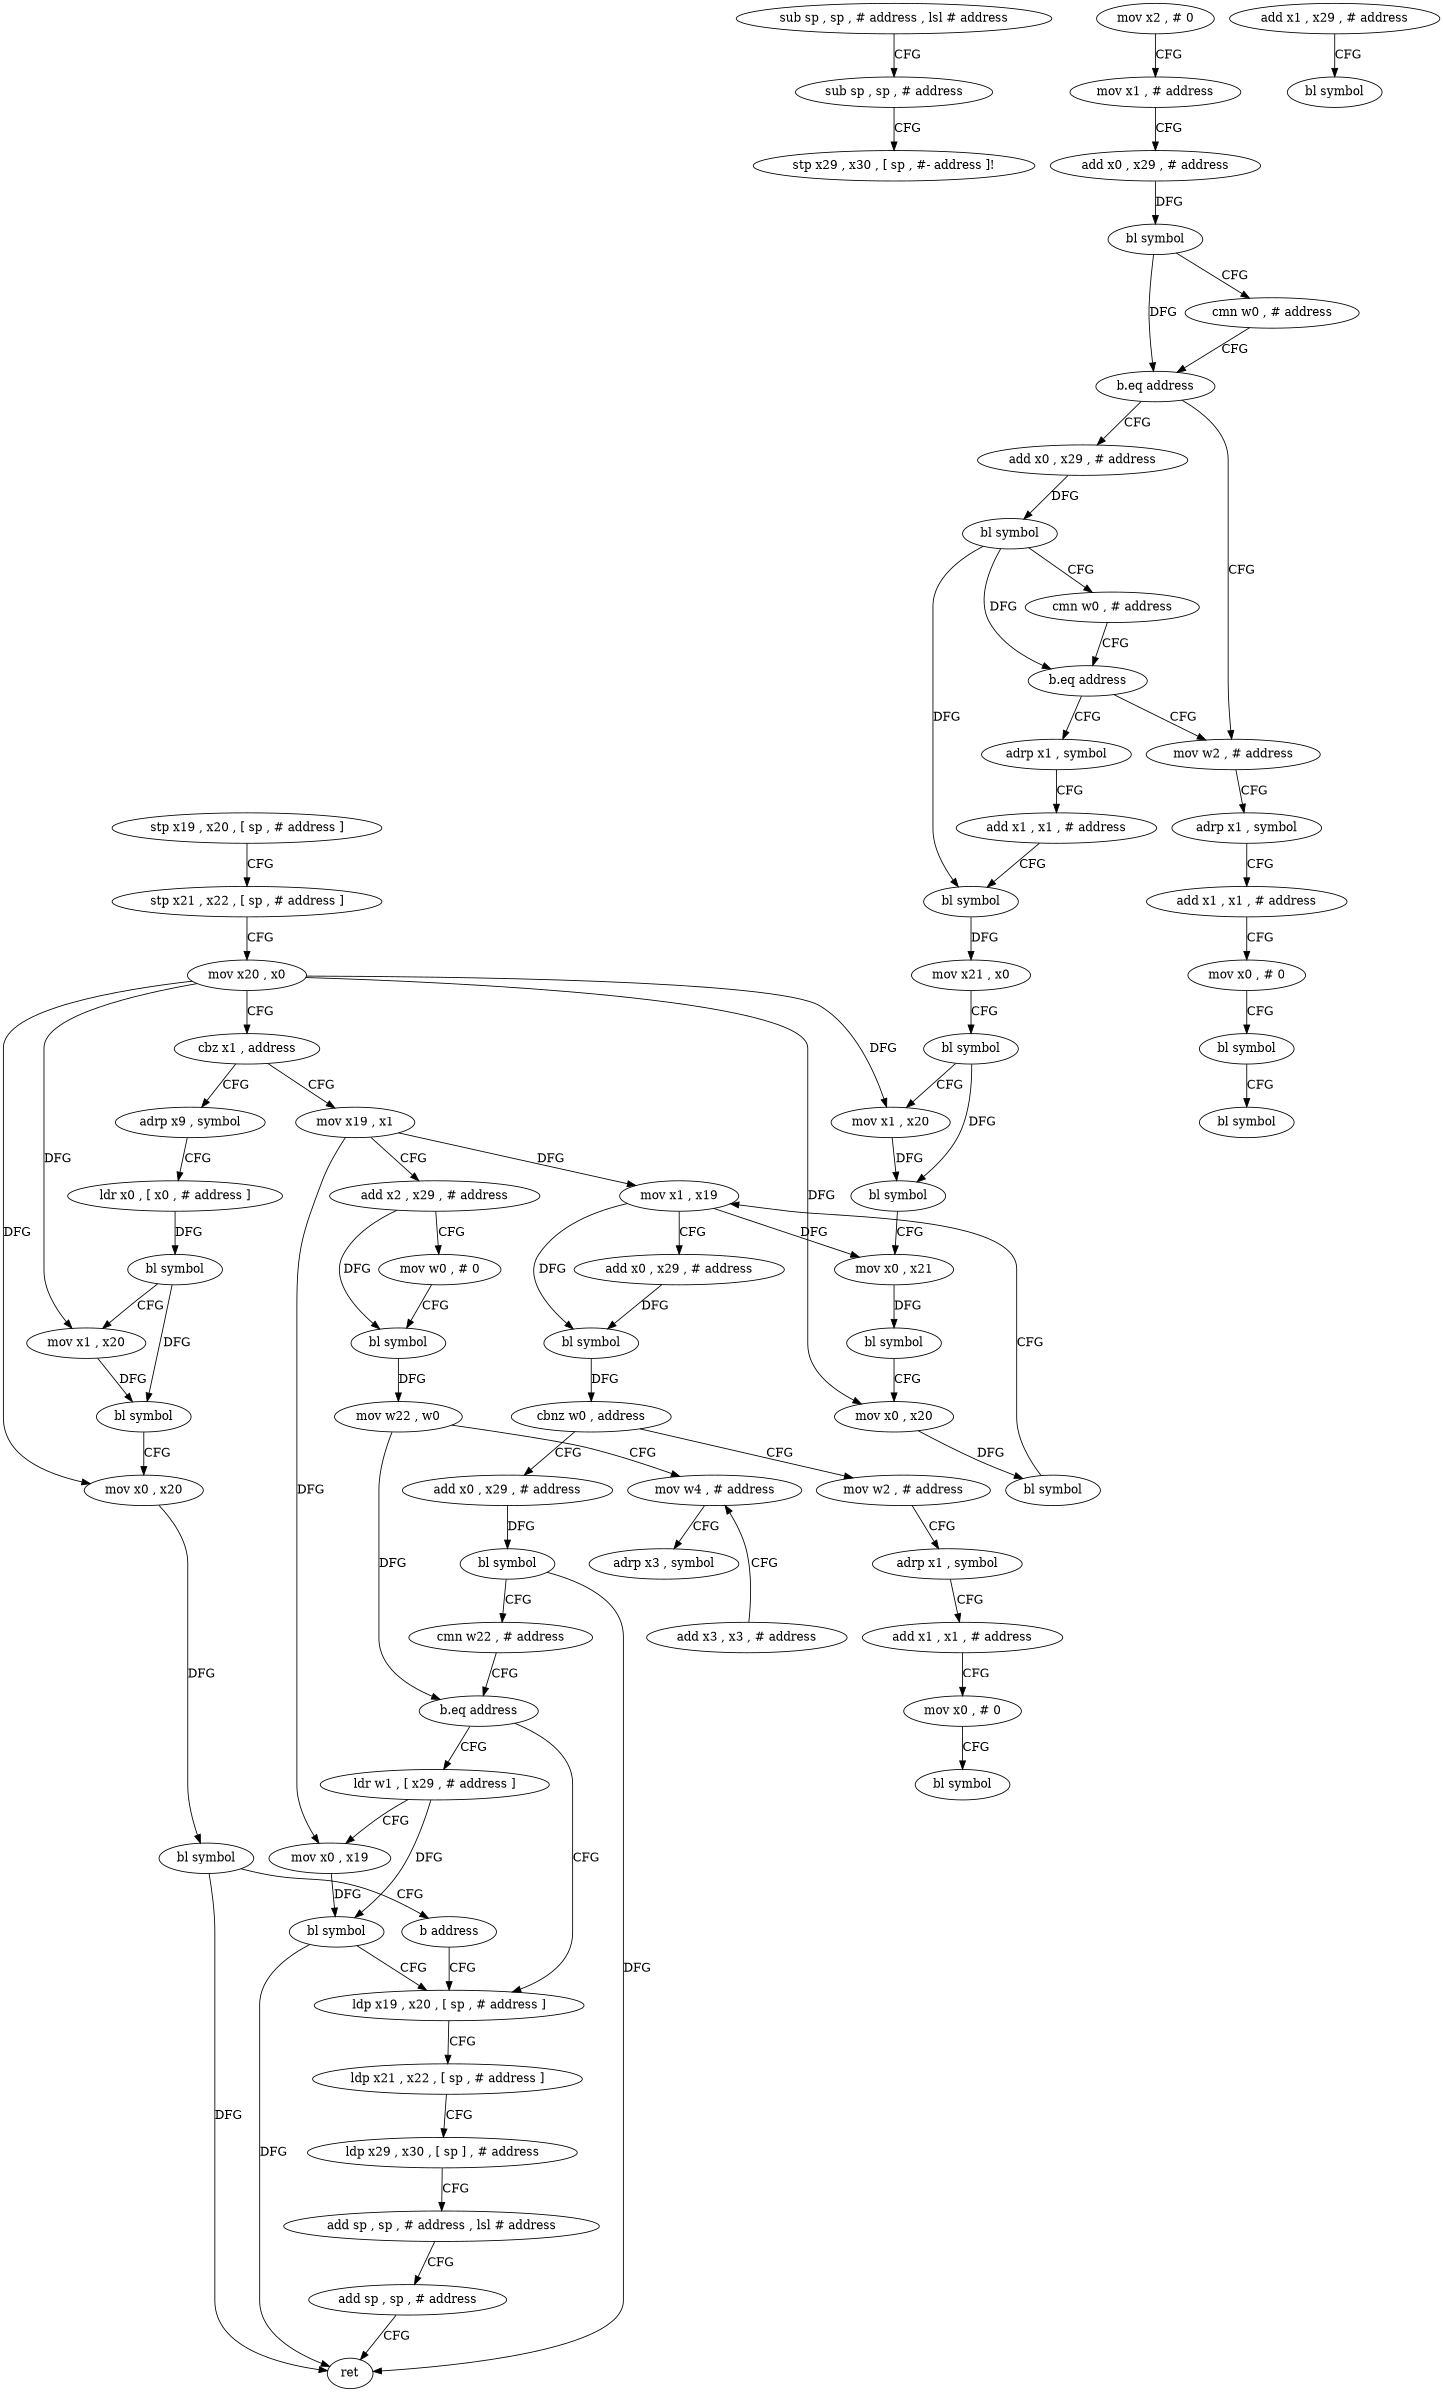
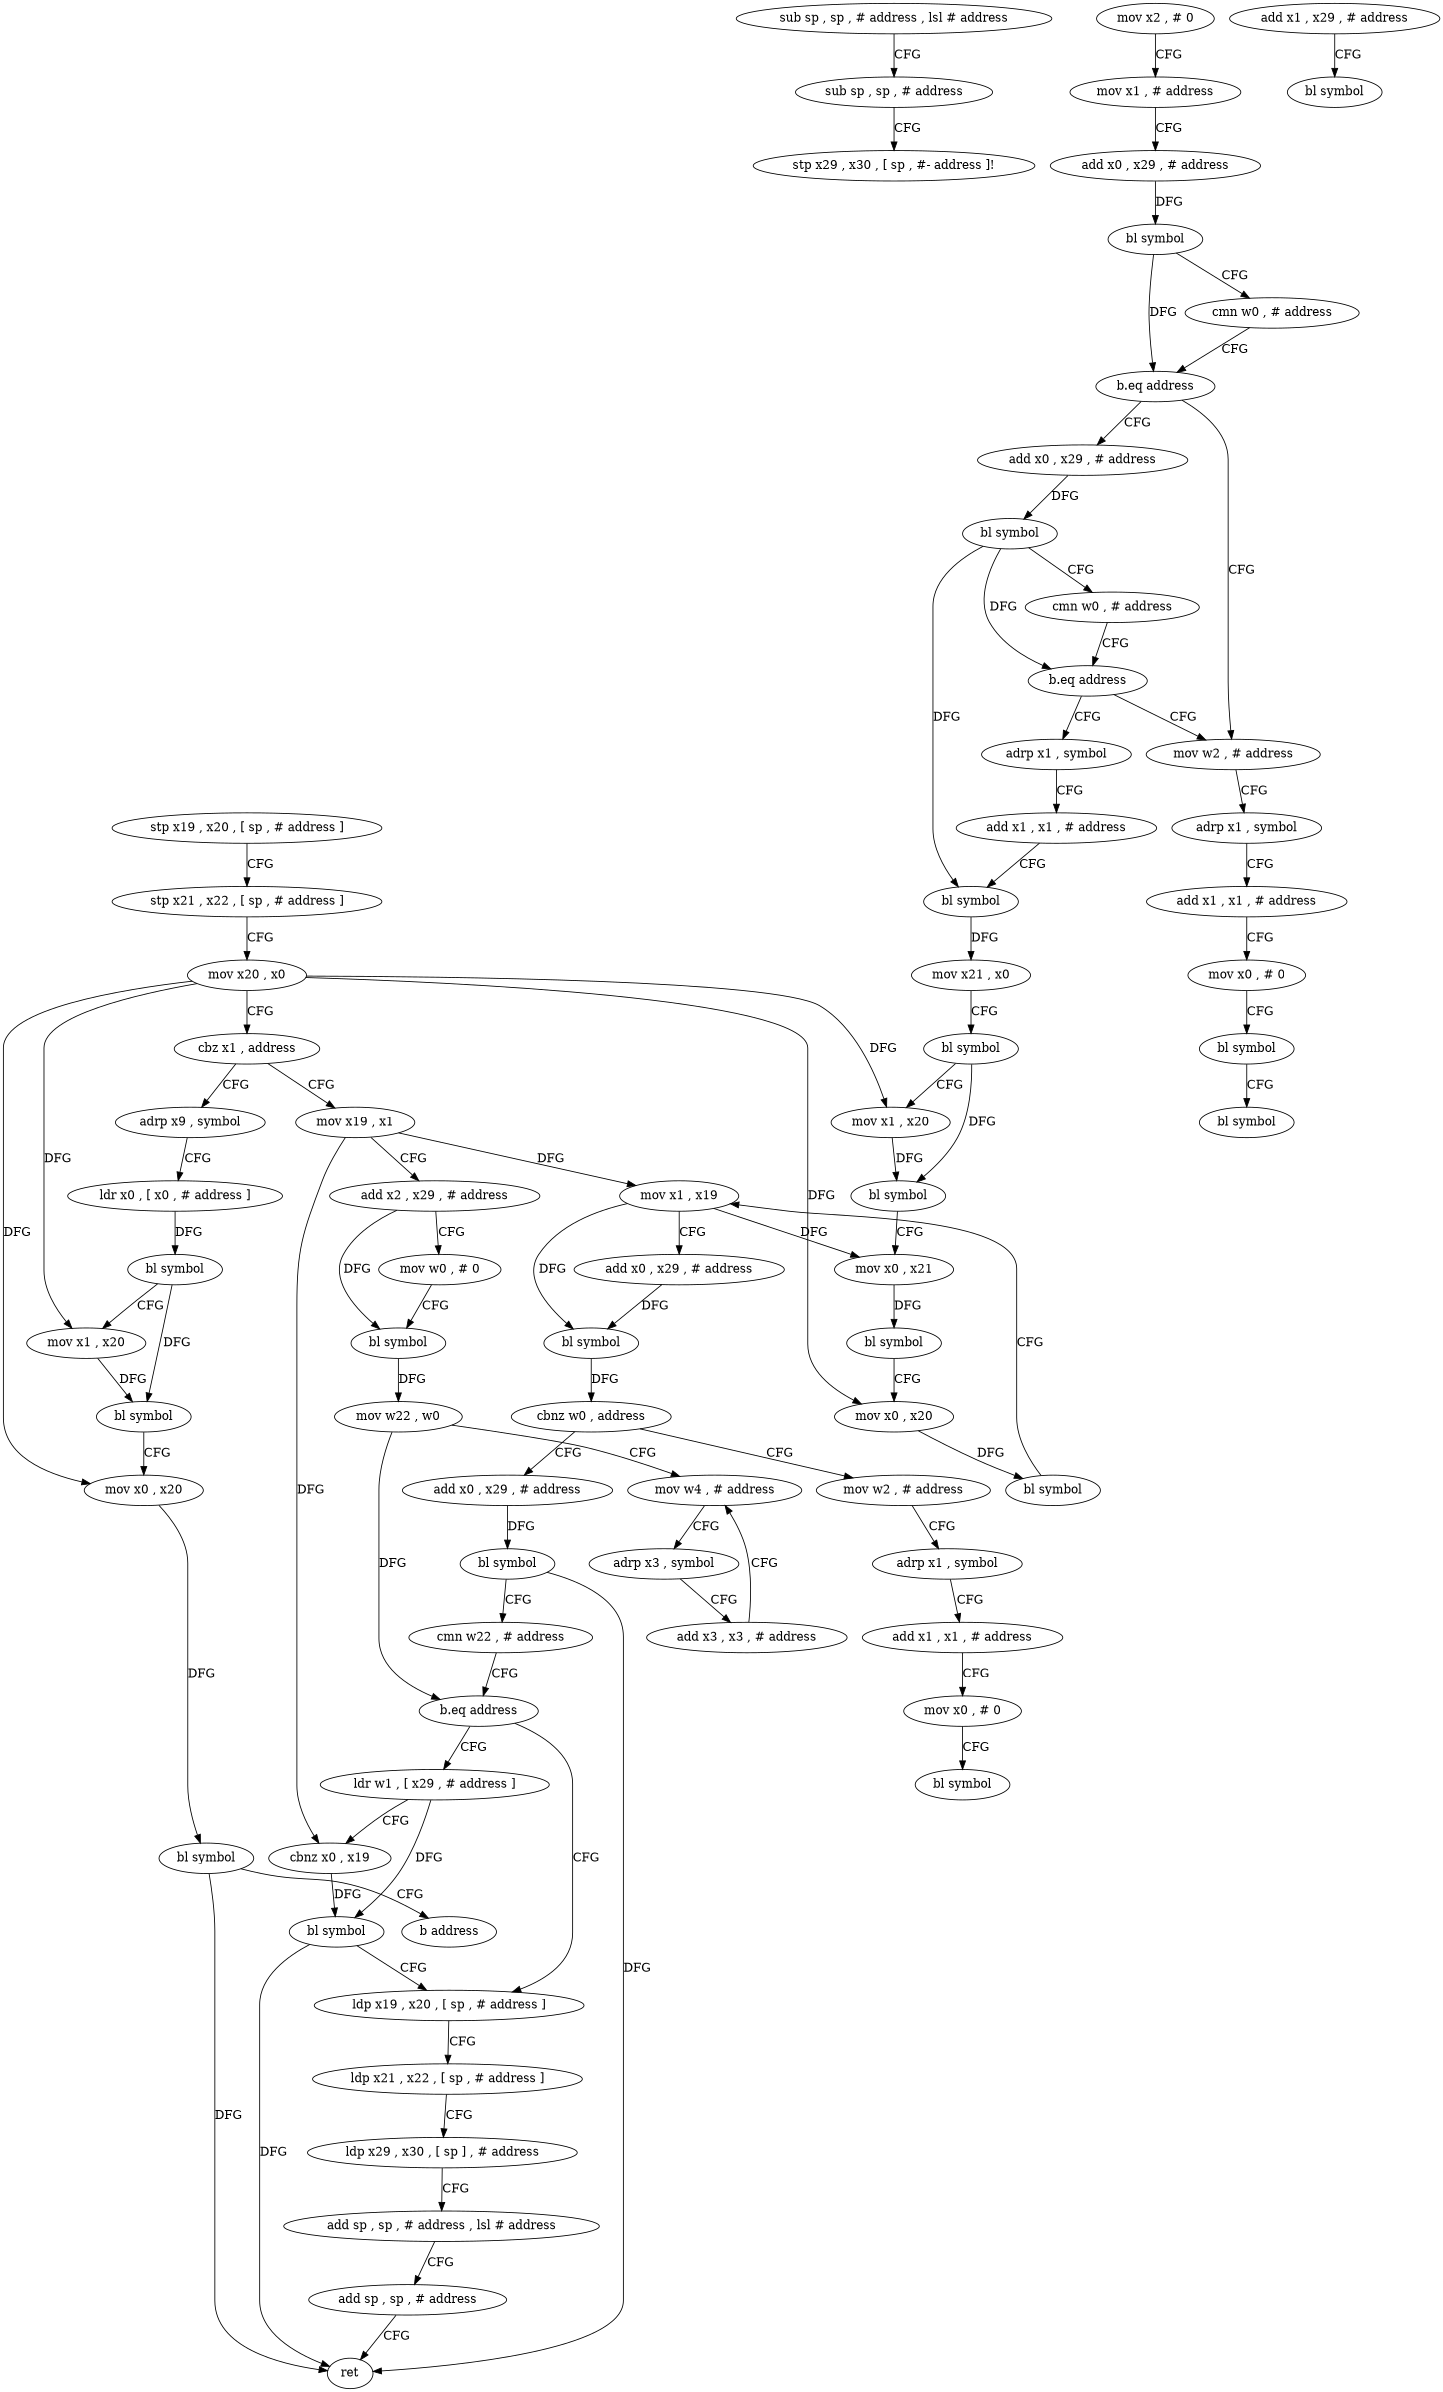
edge "adrp x3 , symbol" -> "add x3 , x3 , # address": added, label "CFG"
node "mov x0 , x19": label "mov x0 , x19" -> "cbnz x0 , x19"
edge "b address" -> "ldp x19 , x20 , [ sp , # address ]": removed, label "CFG"
